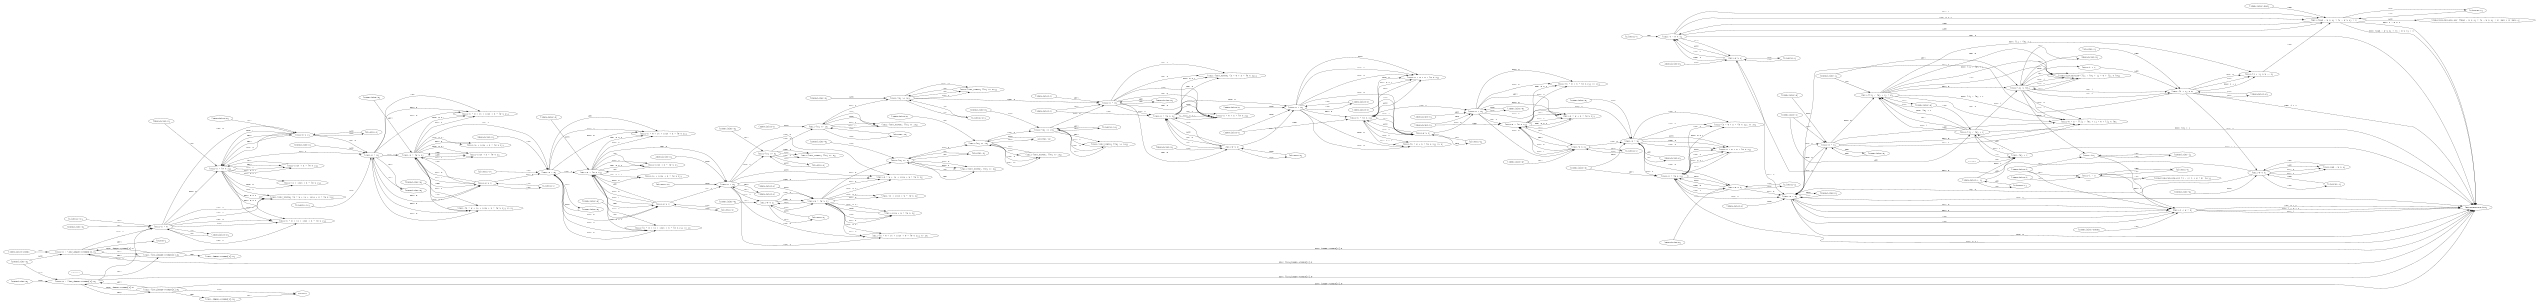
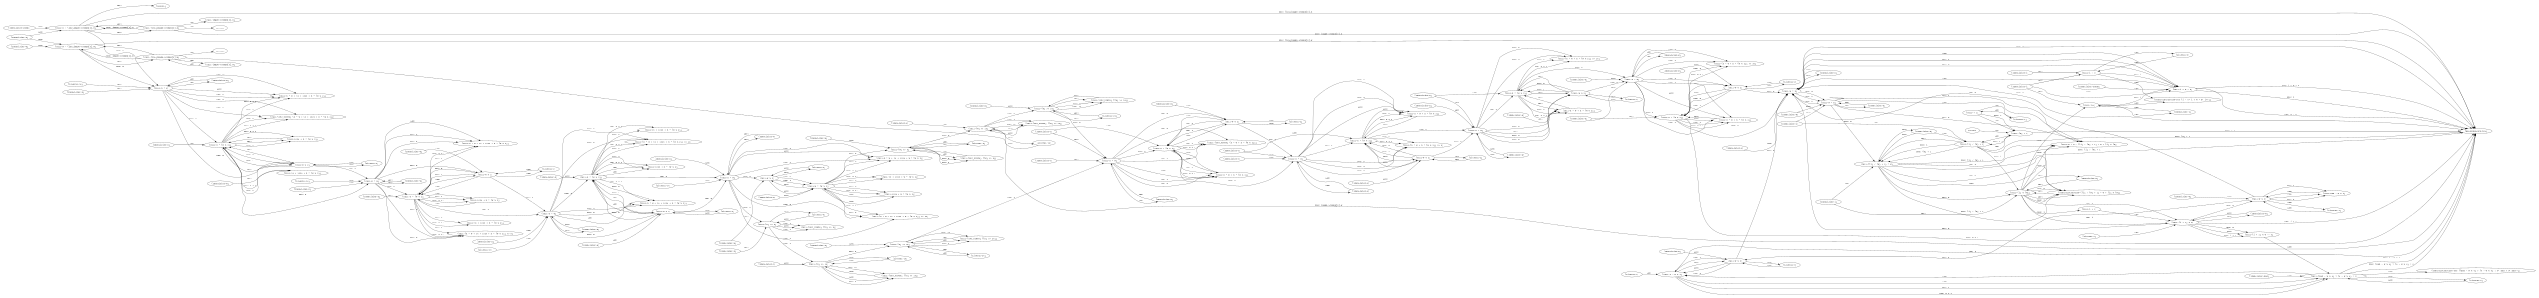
edge "(Call,((i) / (w) + 1) * w)" -> "(Call,(i + 1) % w == 0)": now "(Call,((i) / (w) + 1) * w)" -> "(MethodReturn,int)"
edge "(Call,i++)" -> "(ControlStructure,for (i = 0; i < w * h; i++))": added, label "AST:"
node "(Identifier,+ 1)": label "(Identifier,+ 1)" -> "(Call,+ 1)"
edge "1001152" -> "(Call,(int)image->comps[0].h)": reversed
edge "(Call,image->comps[0].w)" -> "1001141": now "(Call,image->comps[0].w)" -> "(Call,(int)image->comps[0].w)"
